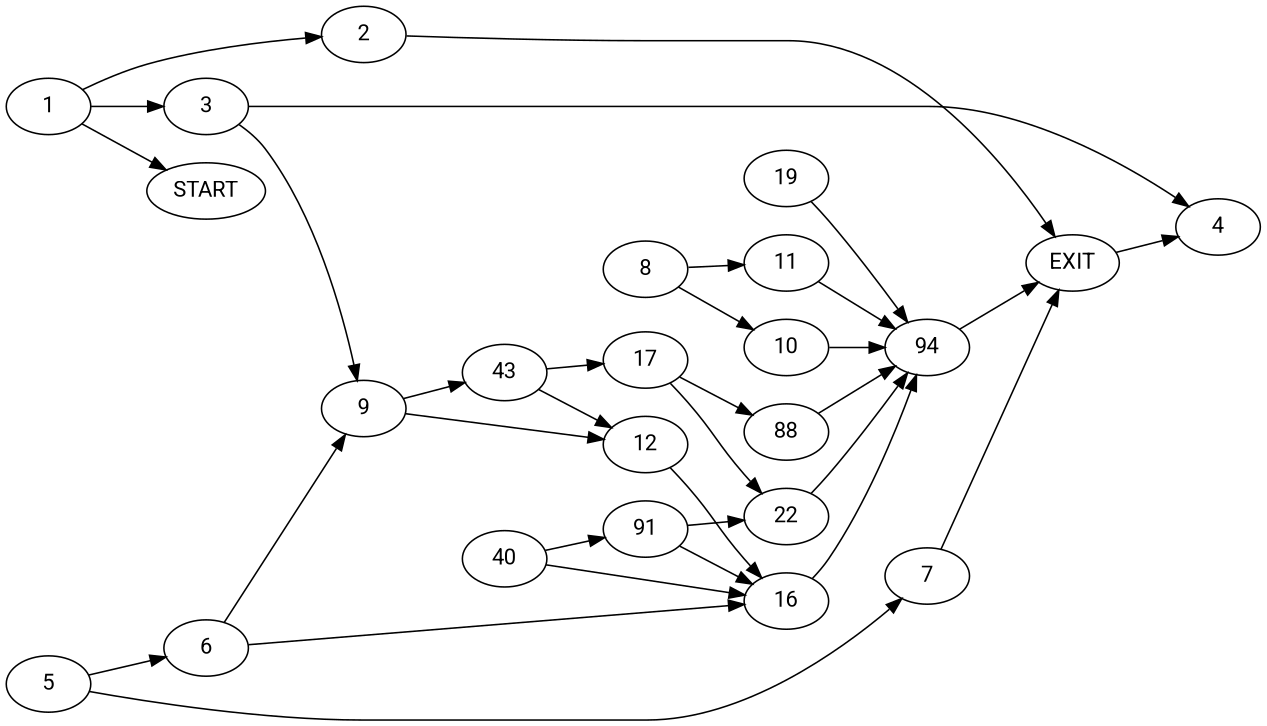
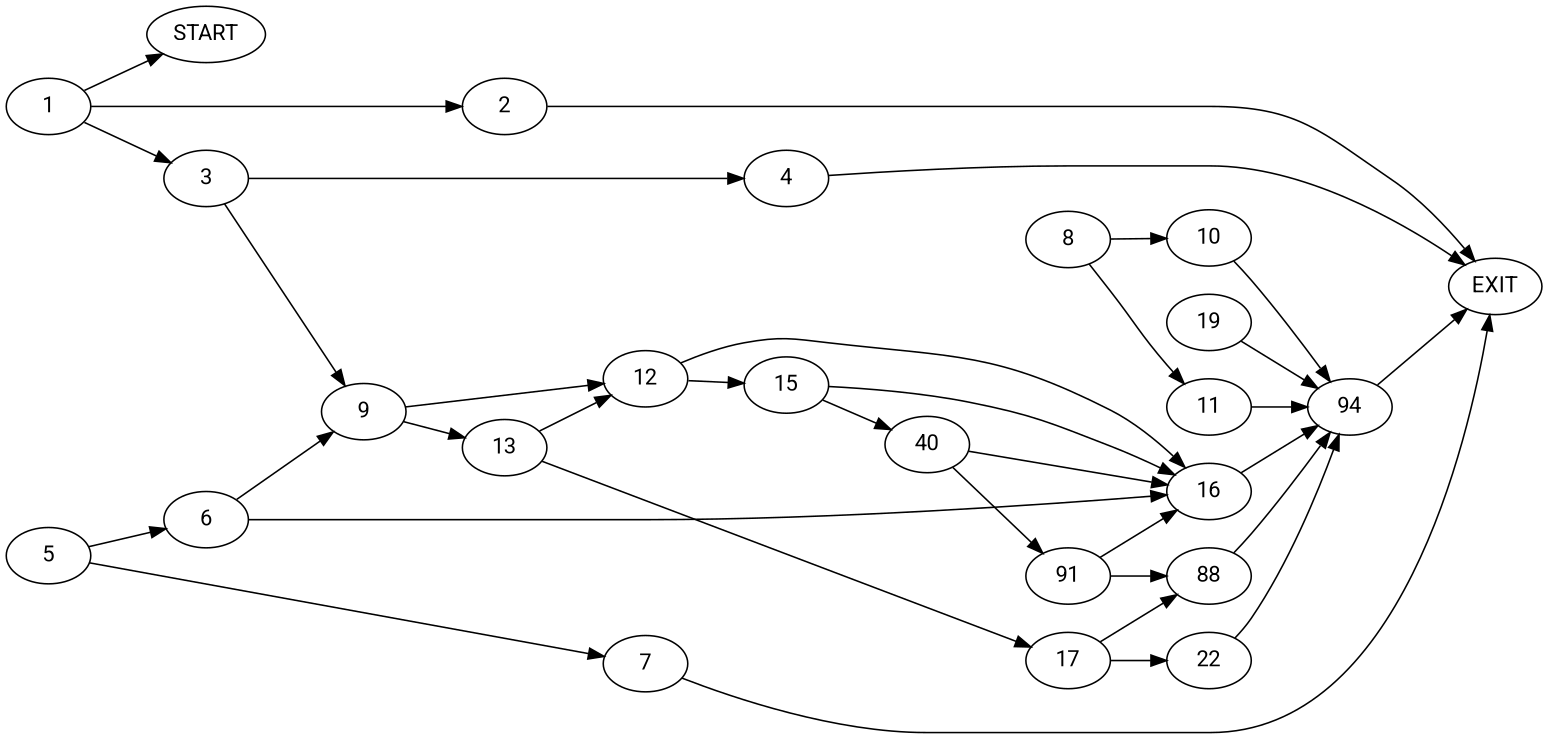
edge "EXIT" -> "4": reversed
node "43": label "43" -> "13"
node "15": added
edge "91" -> "22": now "91" -> "88"
